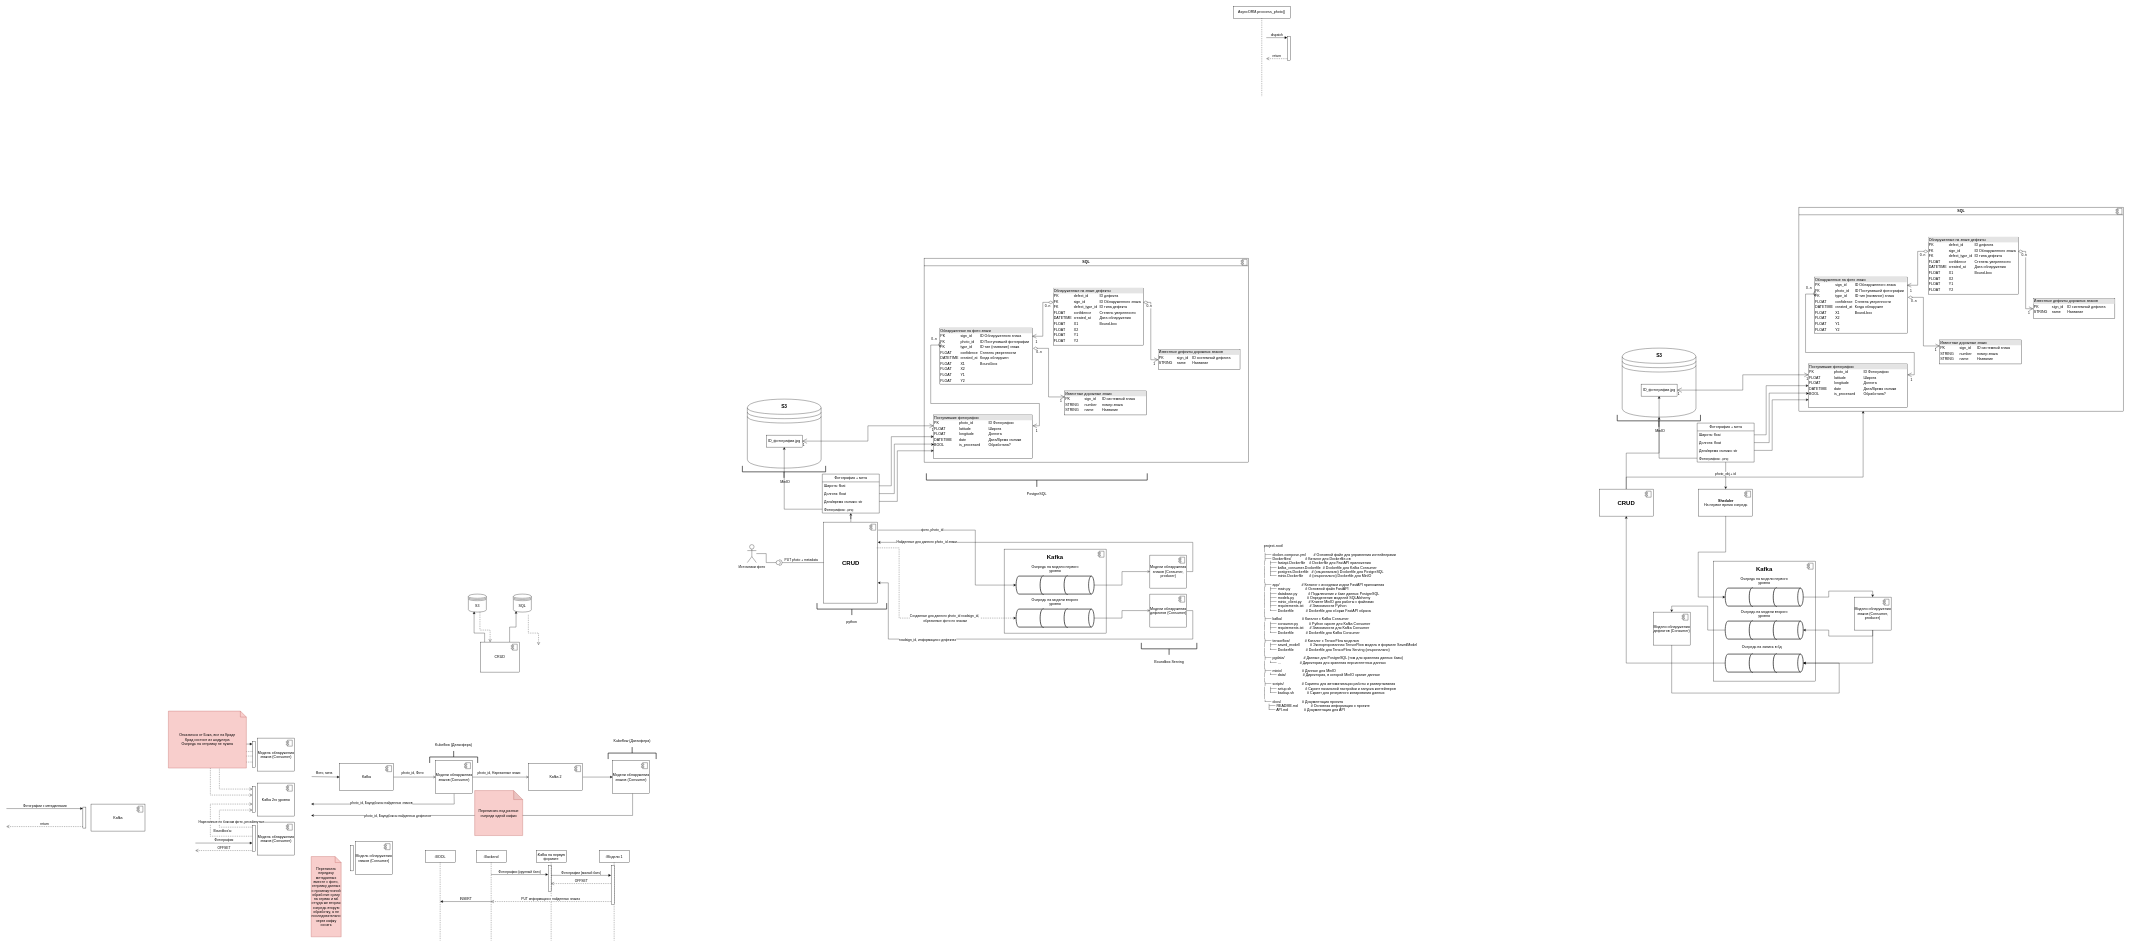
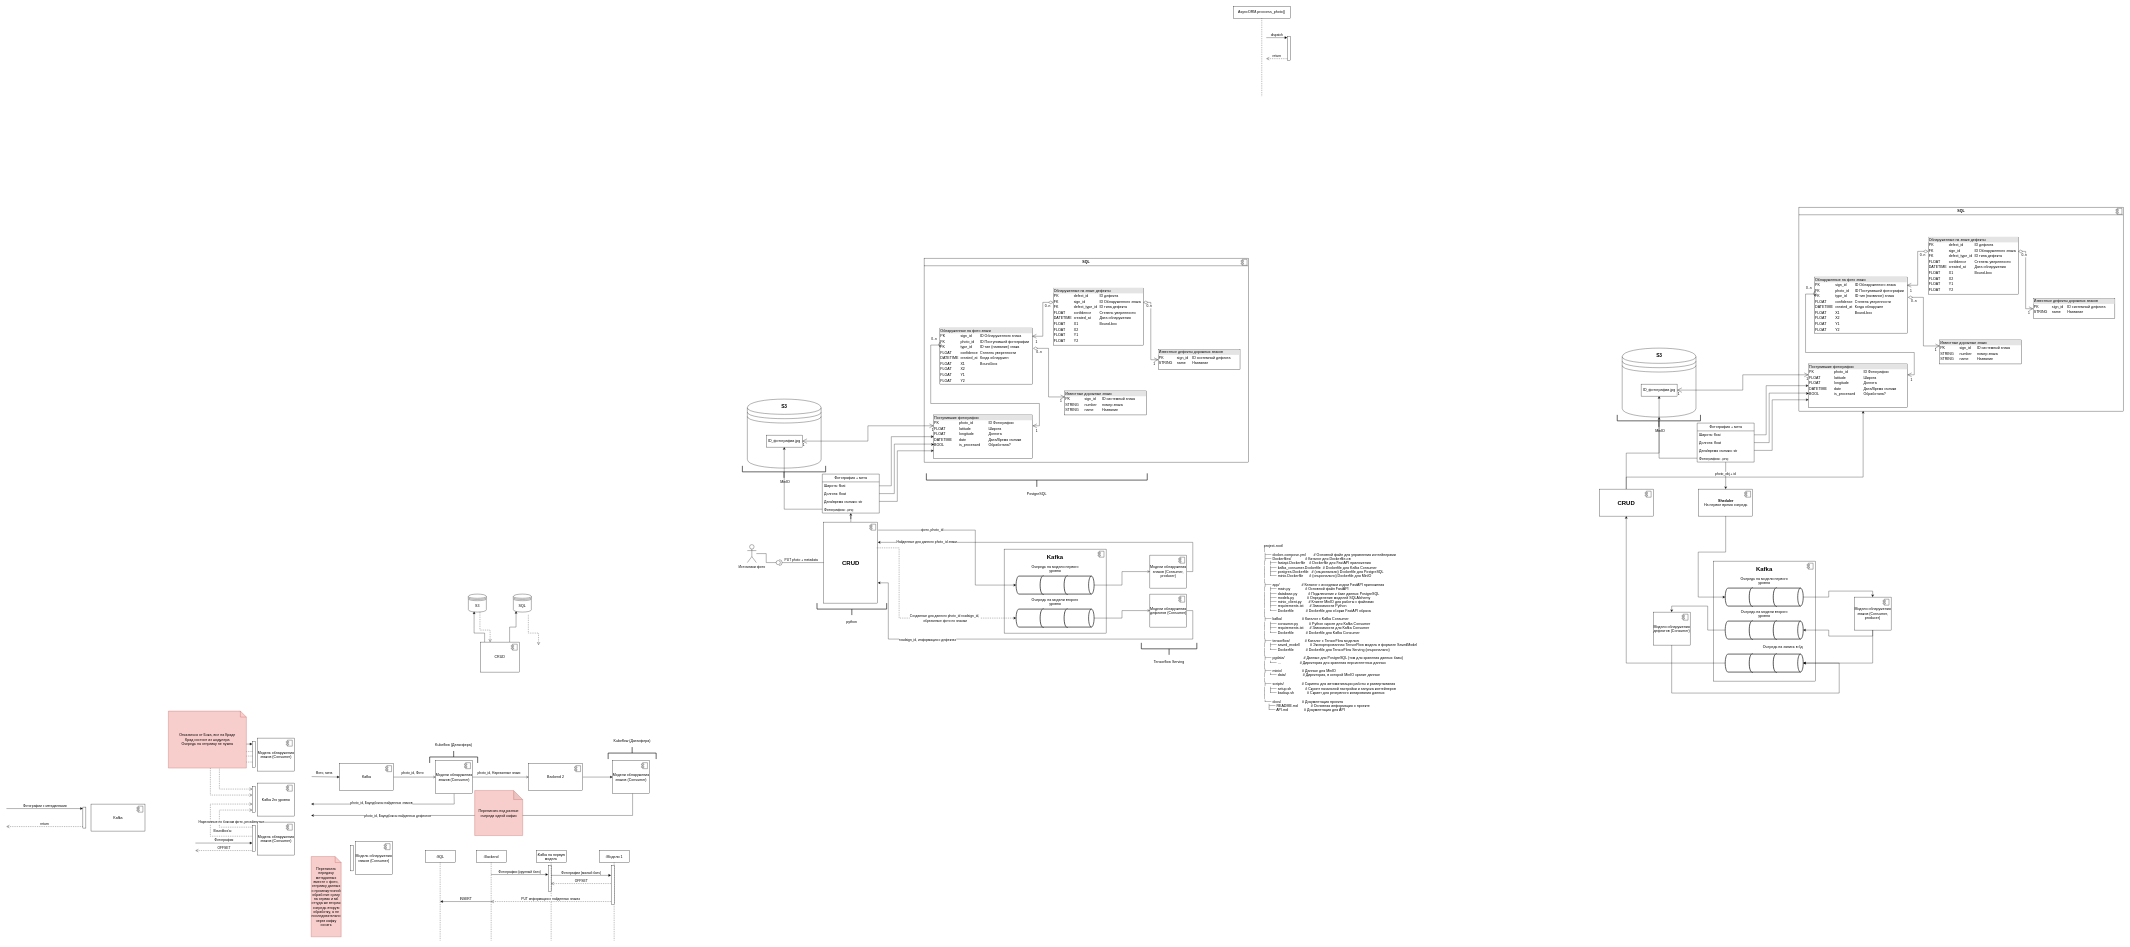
node "Очередь на запись в бд": moved (1762, 647) -> (1783, 647)
node "Boundbox Serving": label "Boundbox Serving" -> "Tensorflow Serving"
node "Kafka 2": label "Kafka 2" -> "Backend 2"
node ":BOOL": label ":BOOL" -> ":SQL"
node ":Kafka на первую формате": label ":Kafka на первую формате" -> ":Kafka на первую модель"
